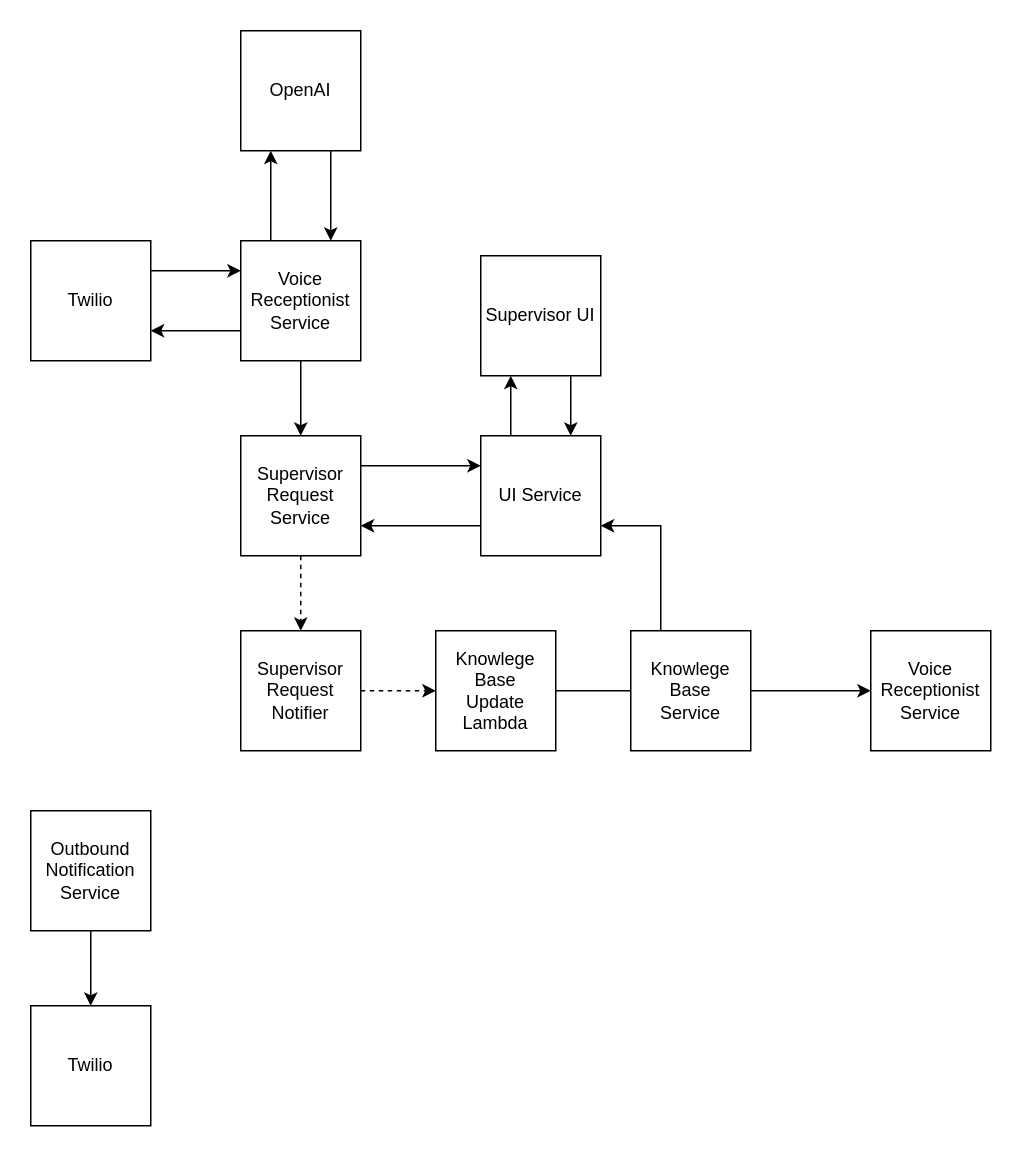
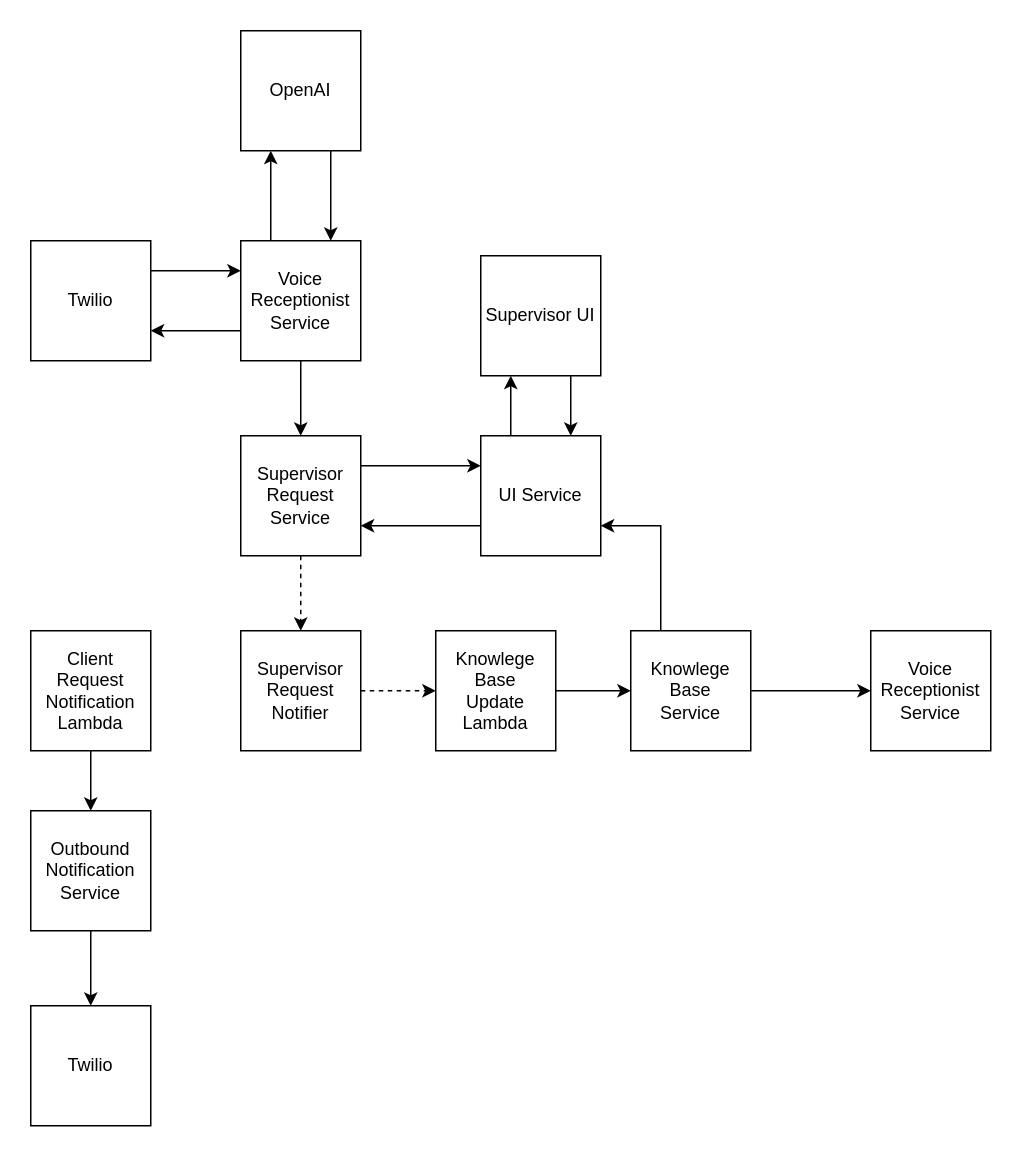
node "Client Request Notification Lambda": added
edge "Knowlege Base Update Lambda" -- "Knowlege Base Service": arrowhead none -> classic
edge "Client Request Notification Lambda" -> "Outbound Notification Service": added
